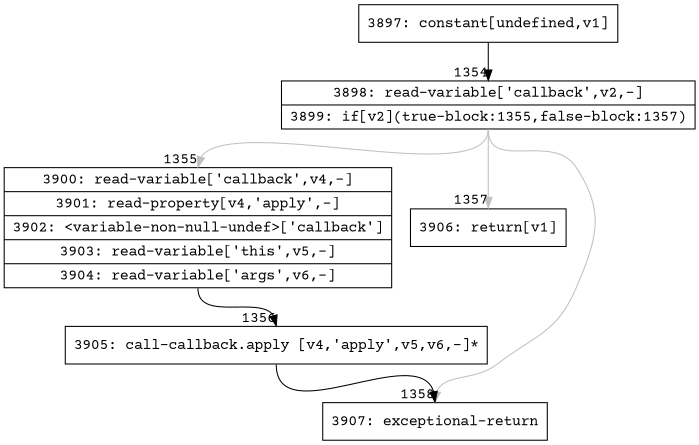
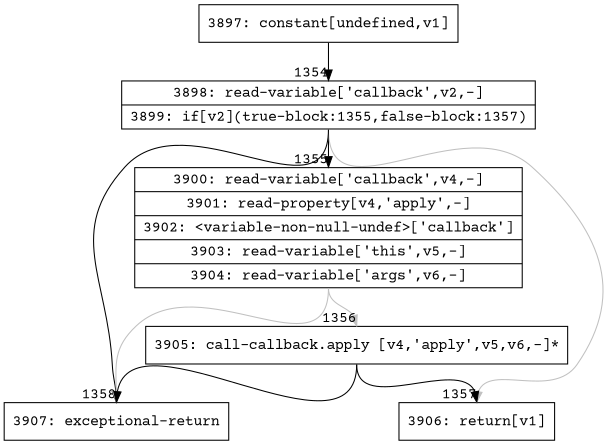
edge "3898: read-variable['callback',v2,-]" -> "3900: read-variable['callback',v4,-]": color gray -> black
edge "3898: read-variable['callback',v2,-]" -> "3907: exceptional-return": color gray -> black
edge "3900: read-variable['callback',v4,-]" -> "3905: call-callback.apply [v4,'apply',v5,v6,-]*": color black -> gray
edge "3900: read-variable['callback',v4,-]" -> "3907: exceptional-return": added
edge "3905: call-callback.apply [v4,'apply',v5,v6,-]*" -> "3906: return[v1]": added
